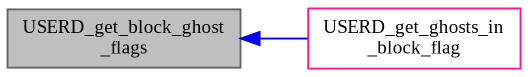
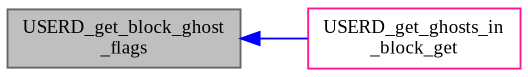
node "USERD_get_ghosts_in _block_flag": label "USERD_get_ghosts_in _block_flag" -> "USERD_get_ghosts_in _block_get"
